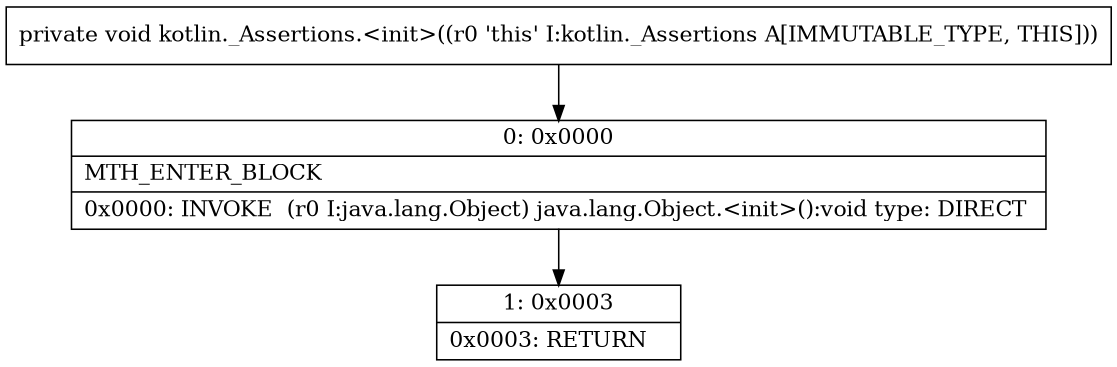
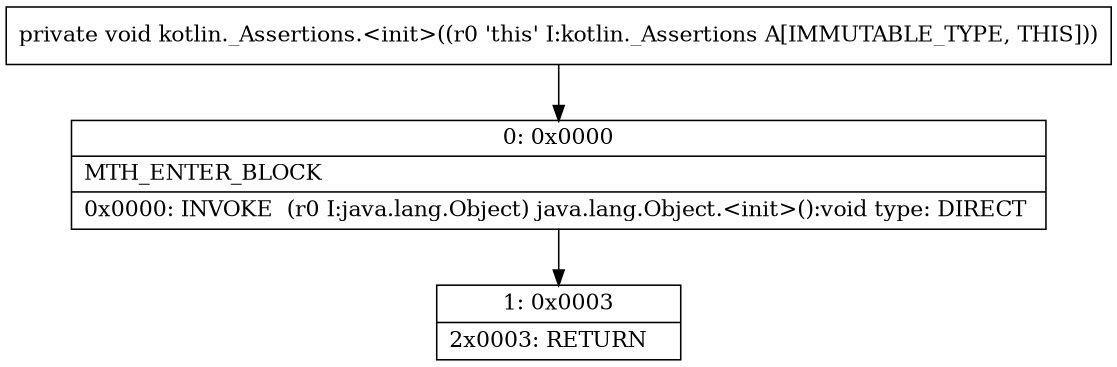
node "1: 0x0003": text "0x0003: RETURN" -> "2x0003: RETURN"
